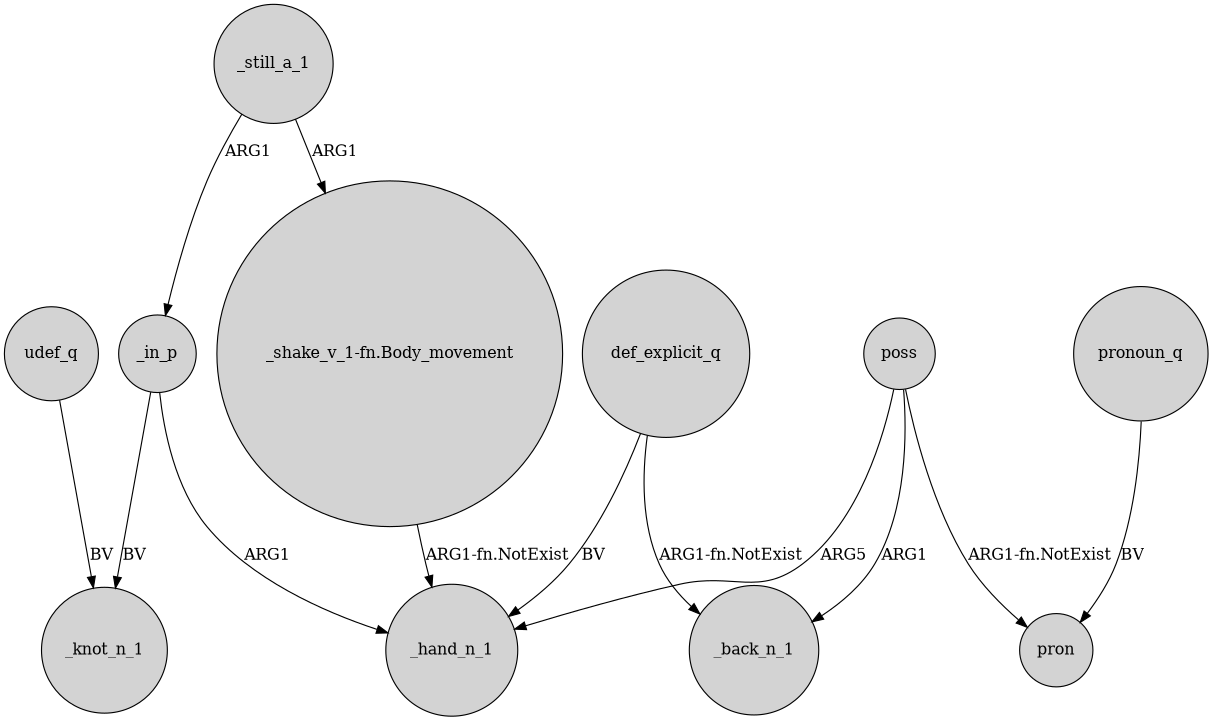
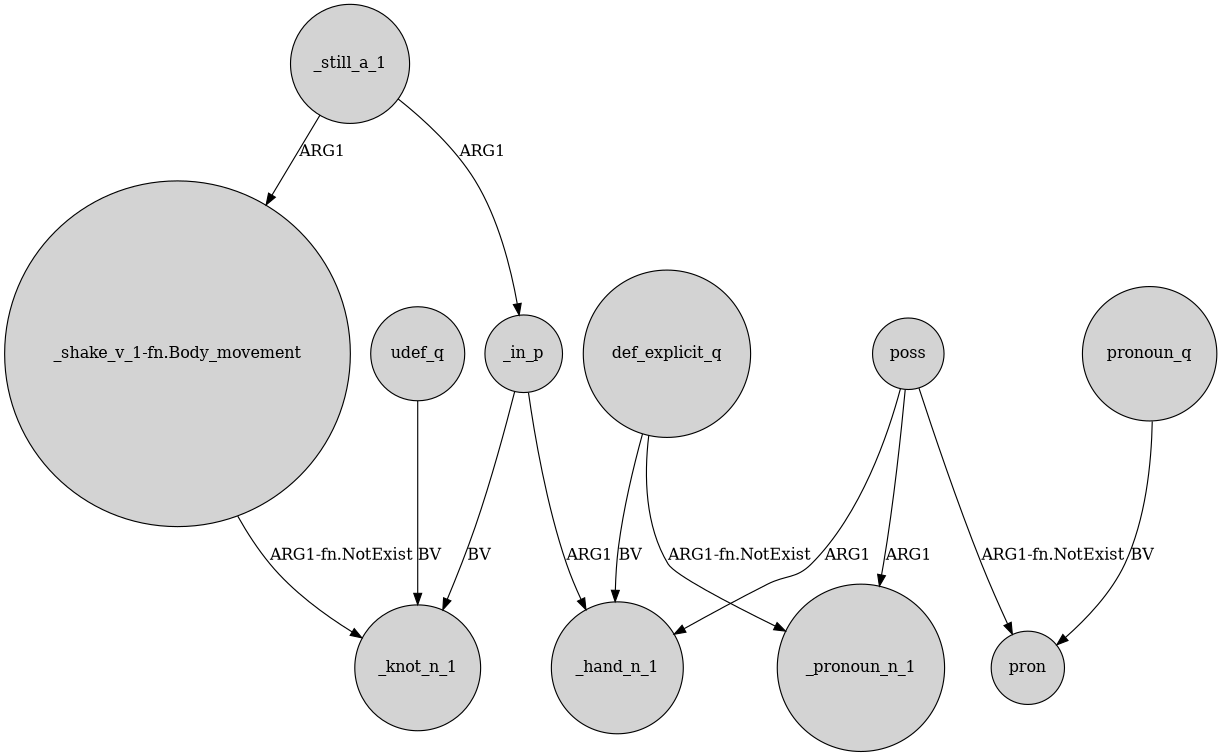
edge "_shake_v_1-fn.Body_movement" -> "_hand_n_1": now "_shake_v_1-fn.Body_movement" -> "_knot_n_1"
edge "poss" -> "_hand_n_1": label "ARG5" -> "ARG1"
node "_back_n_1": label "_back_n_1" -> "_pronoun_n_1"
